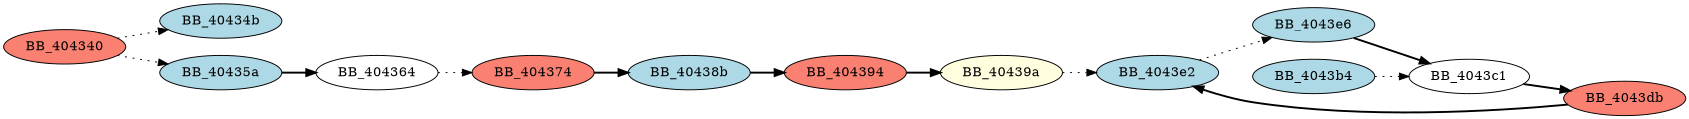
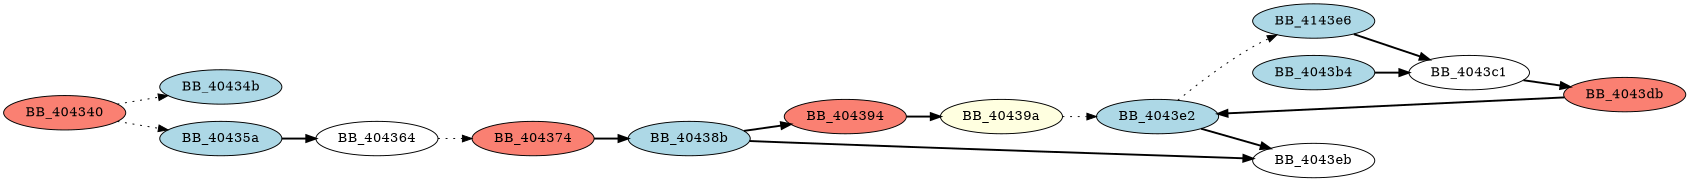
node "BB_4043e6": label "BB_4043e6" -> "BB_4143e6"
edge "BB_4043b4" -> "BB_4043c1": style dotted -> bold
node "BB_4043eb": added
